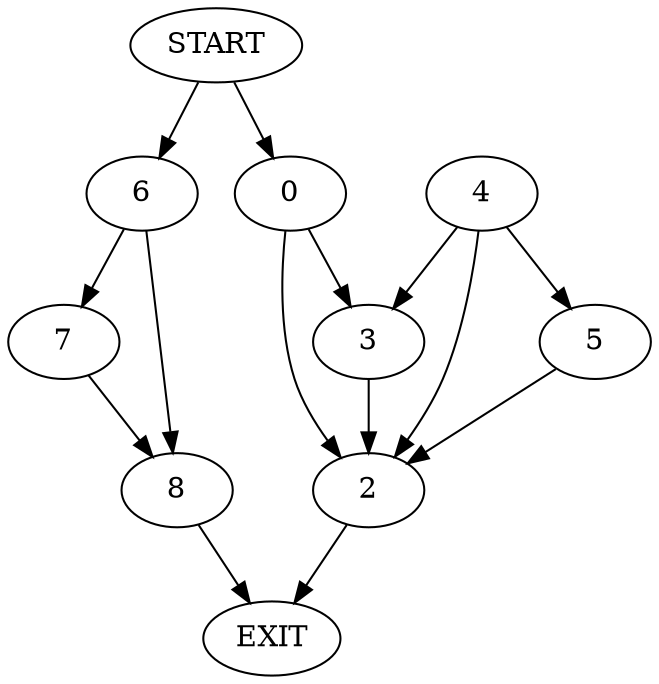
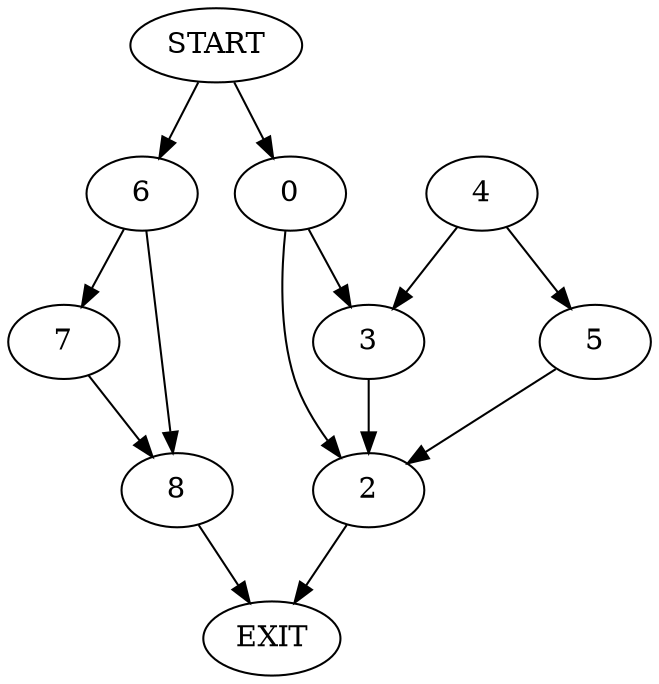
edge "4" -> "2": removed
